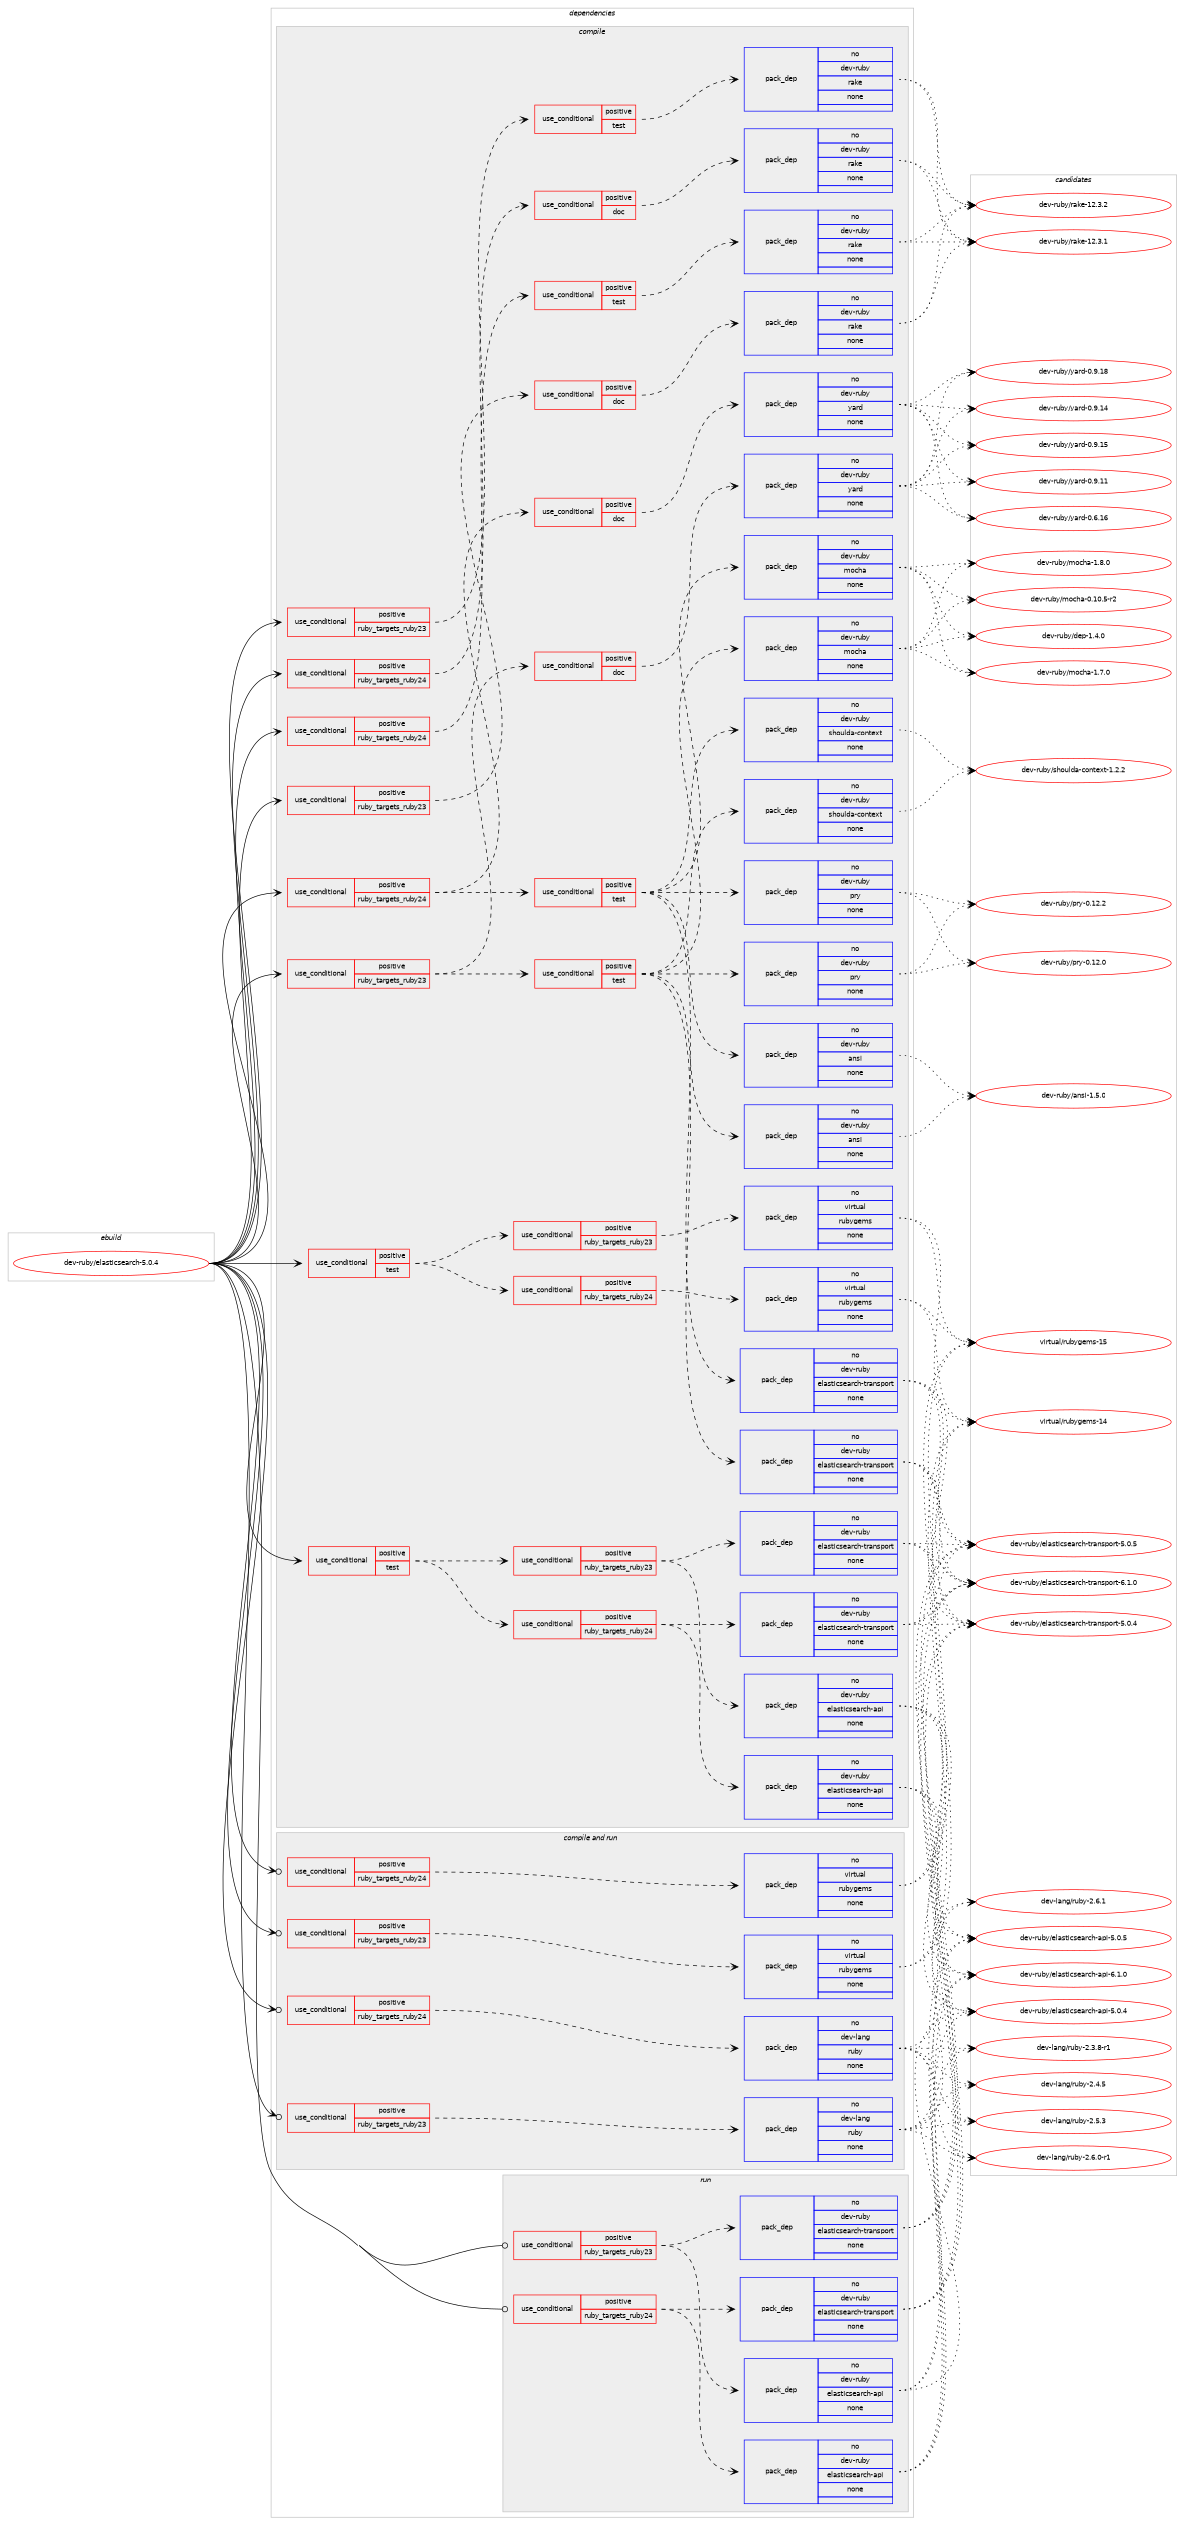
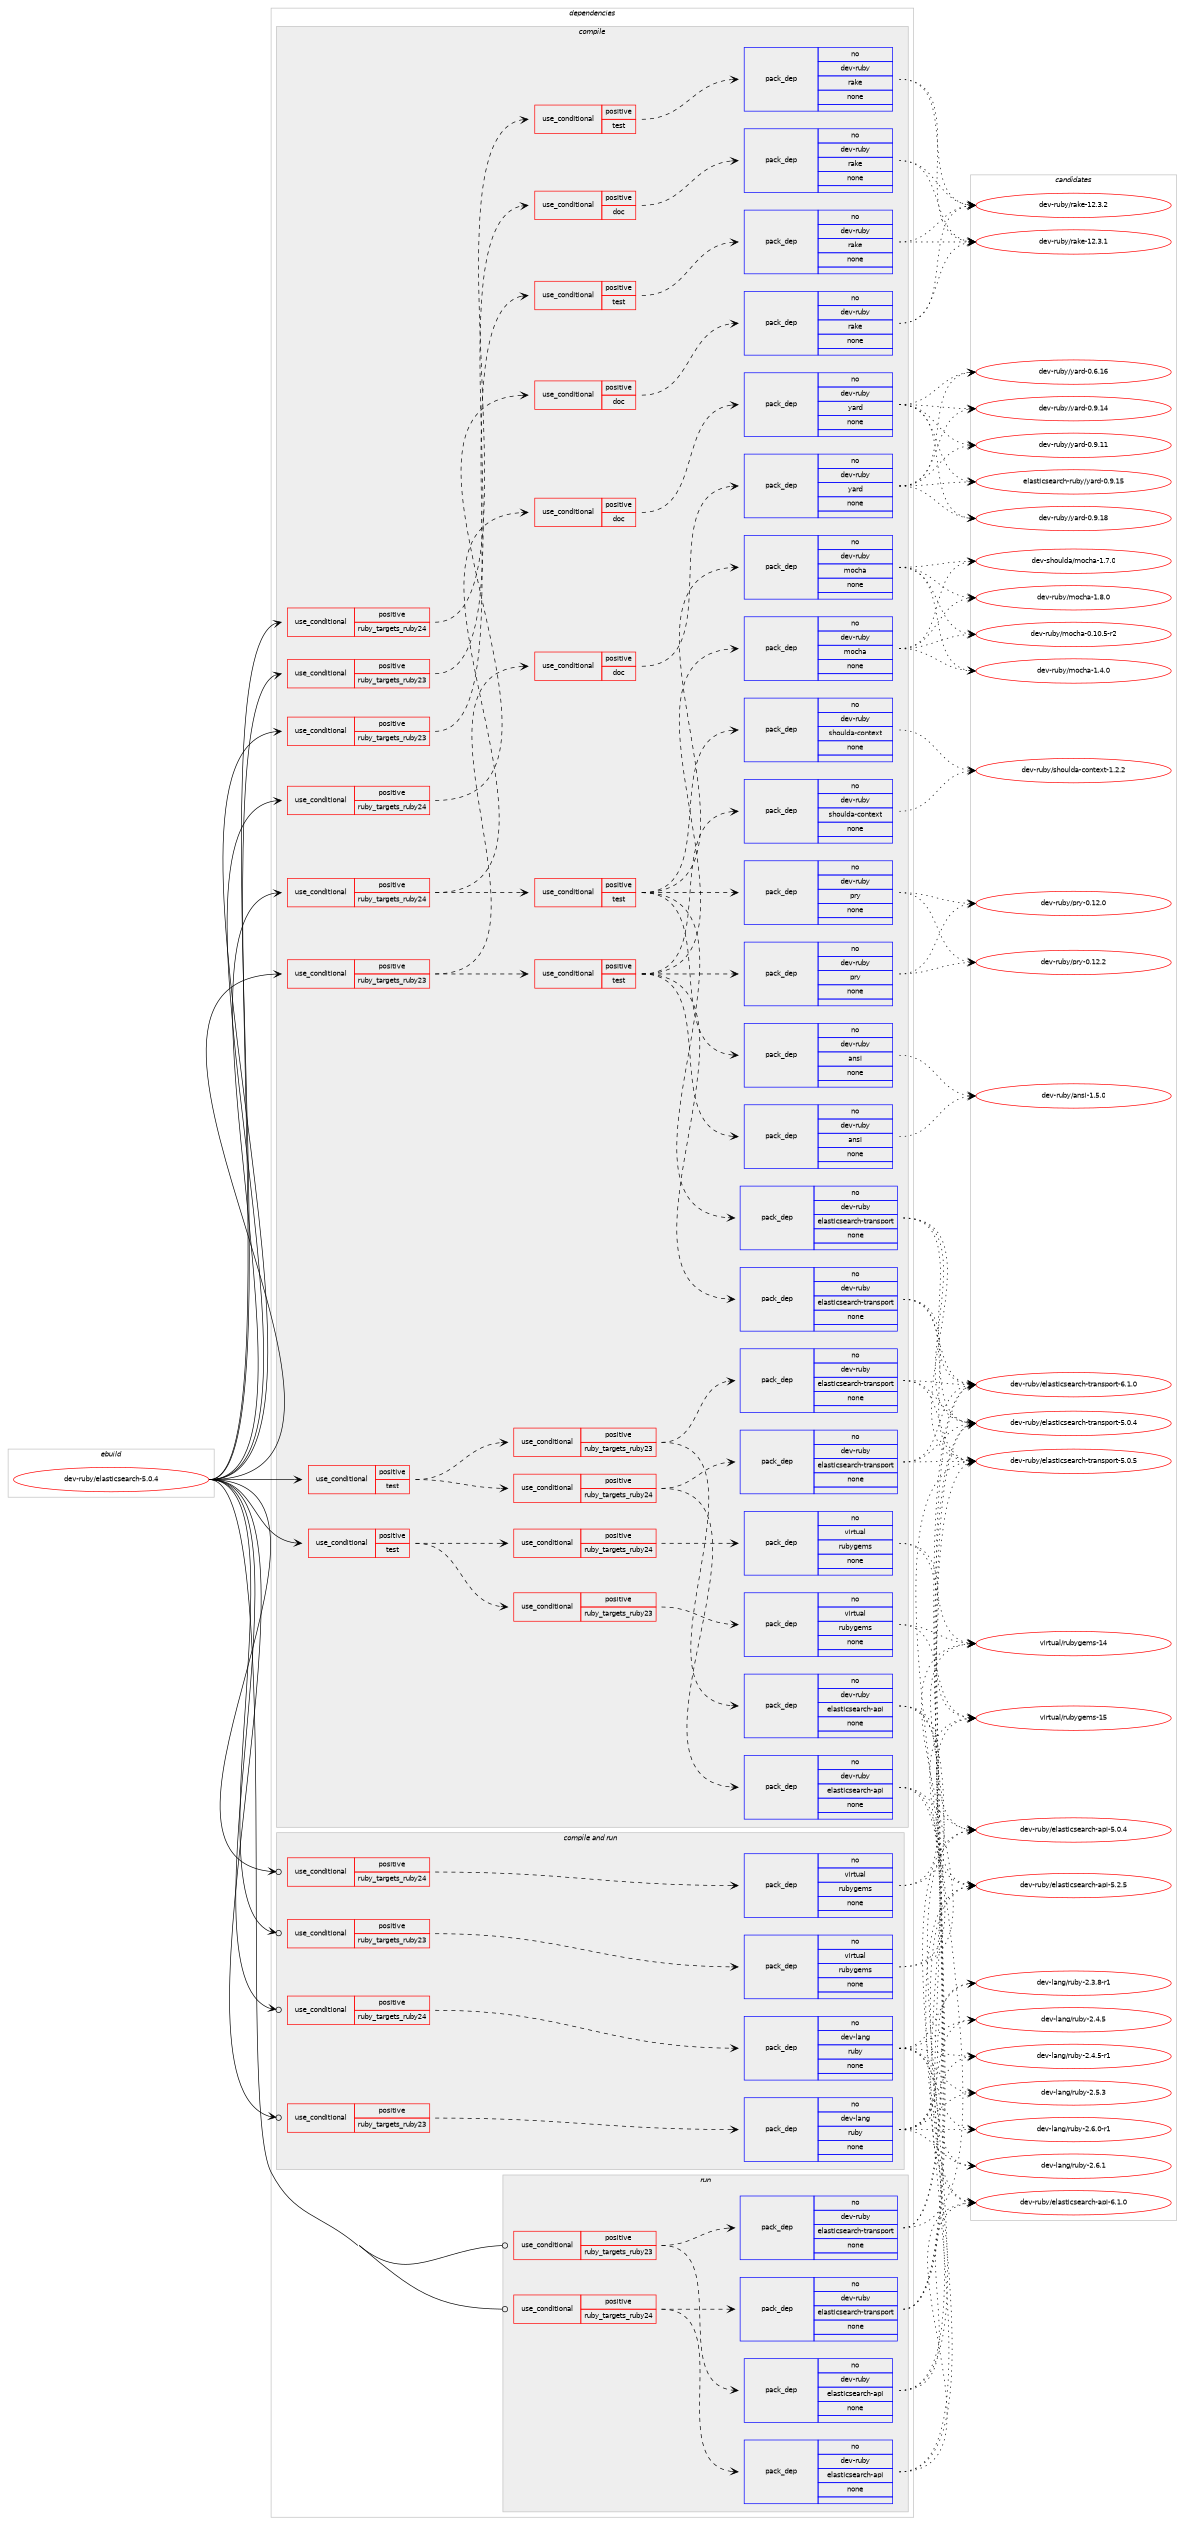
node "dev-ruby/yard-0.9.15": label "dev-ruby/yard-0.9.15" -> "elasticsearch-ruby/yard-0.9.15"
node "dev-ruby/dep-1.4.0": label "dev-ruby/dep-1.4.0" -> "dev-ruby/mocha-1.4.0"
node "dev-ruby/mocha-1.7.0": label "dev-ruby/mocha-1.7.0" -> "dev-shoulda/mocha-1.7.0"
node "dev-ruby/elasticsearch-api-5.0.5": label "dev-ruby/elasticsearch-api-5.0.5" -> "dev-ruby/elasticsearch-api-5.2.5"
node "dev-lang/ruby-2.4.5-r1": added
